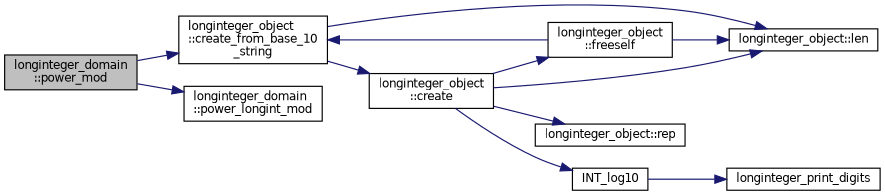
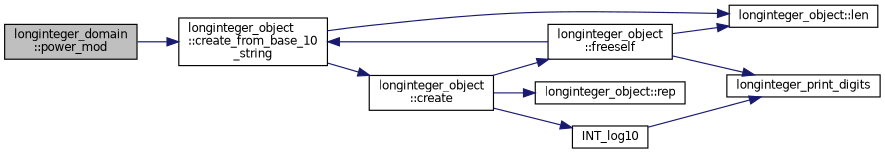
edge "longinteger_object ::freeself" -> "longinteger_print_digits": added
edge "longinteger_object ::create" -> "longinteger_object::len": removed
node "longinteger_domain ::power_longint_mod": removed
